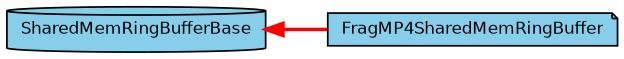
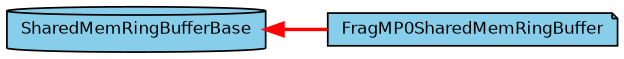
node "FragMP4SharedMemRingBuffer": label "FragMP4SharedMemRingBuffer" -> "FragMP0SharedMemRingBuffer"
